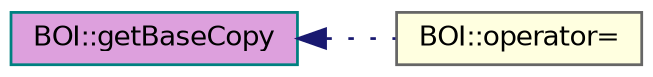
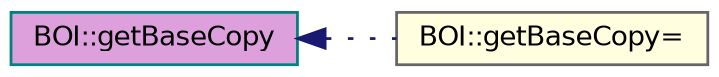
node "BOI::operator=": label "BOI::operator=" -> "BOI::getBaseCopy="
